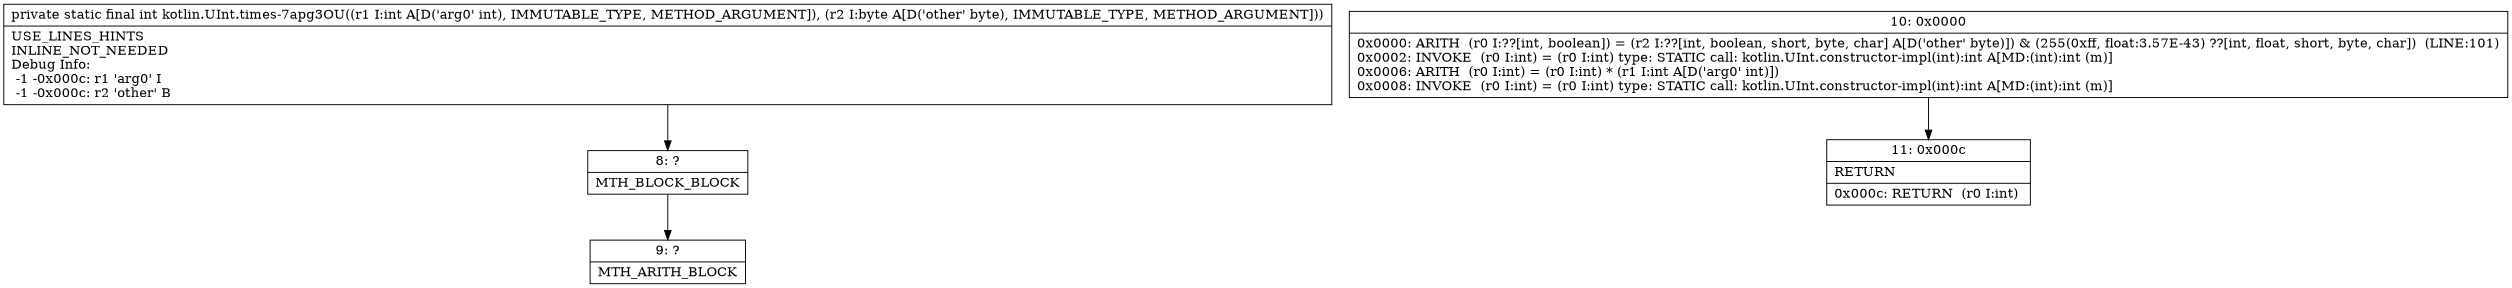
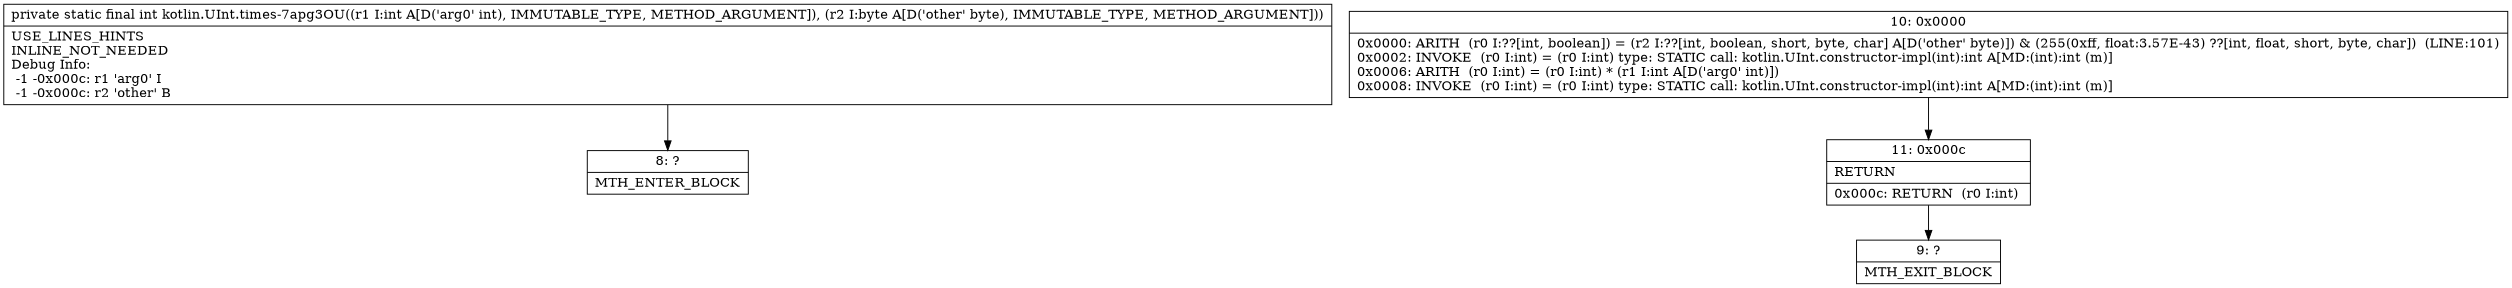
node "8: ?": text "MTH_BLOCK_BLOCK" -> "MTH_ENTER_BLOCK"
edge "8: ?" -> "9: ?": now "11: 0x000c" -> "9: ?"
node "9: ?": text "MTH_ARITH_BLOCK" -> "MTH_EXIT_BLOCK"
